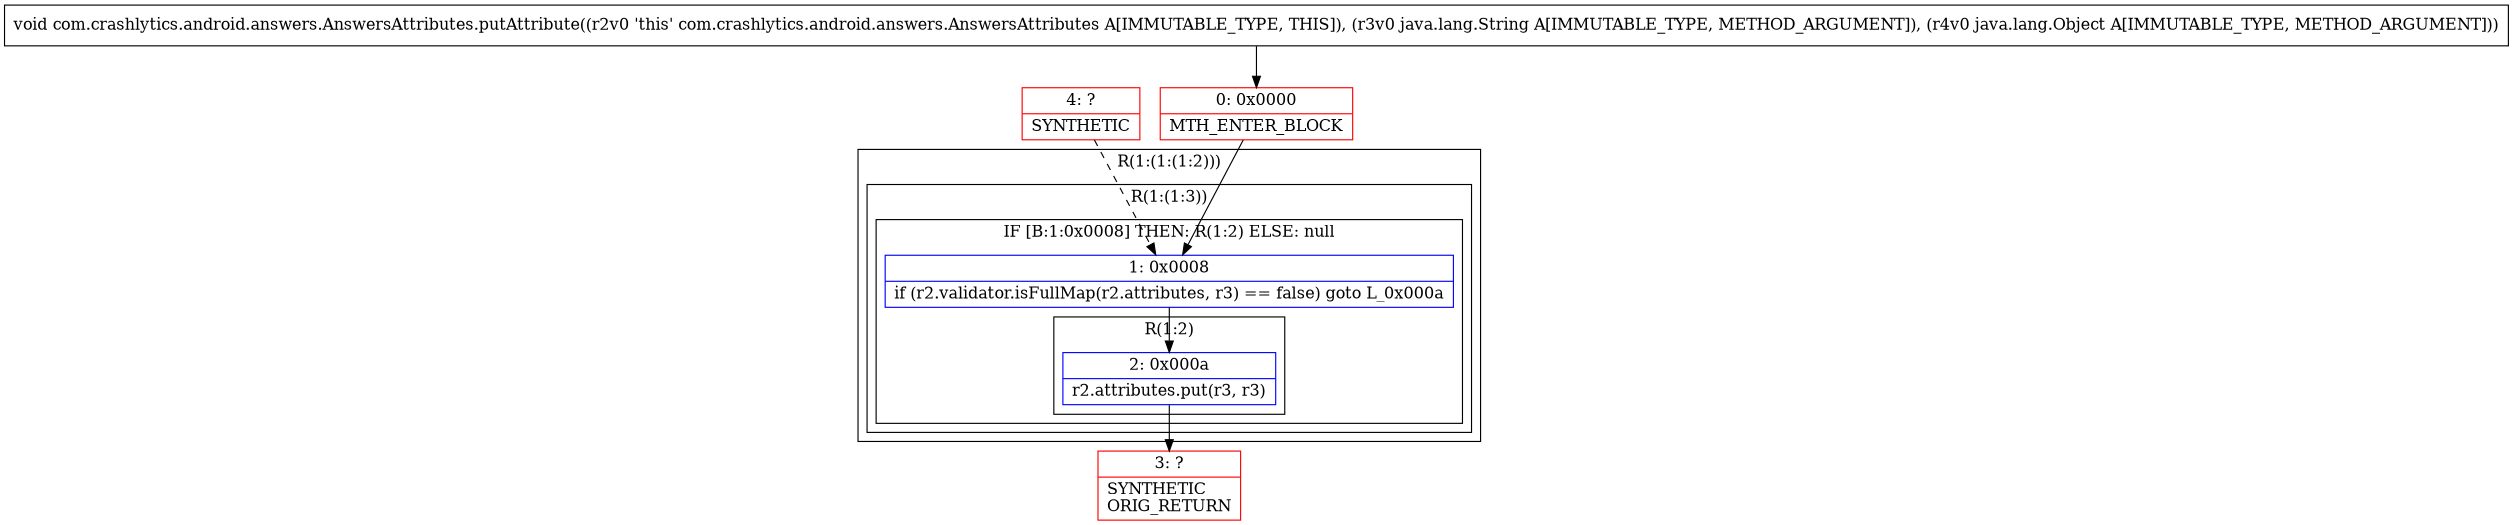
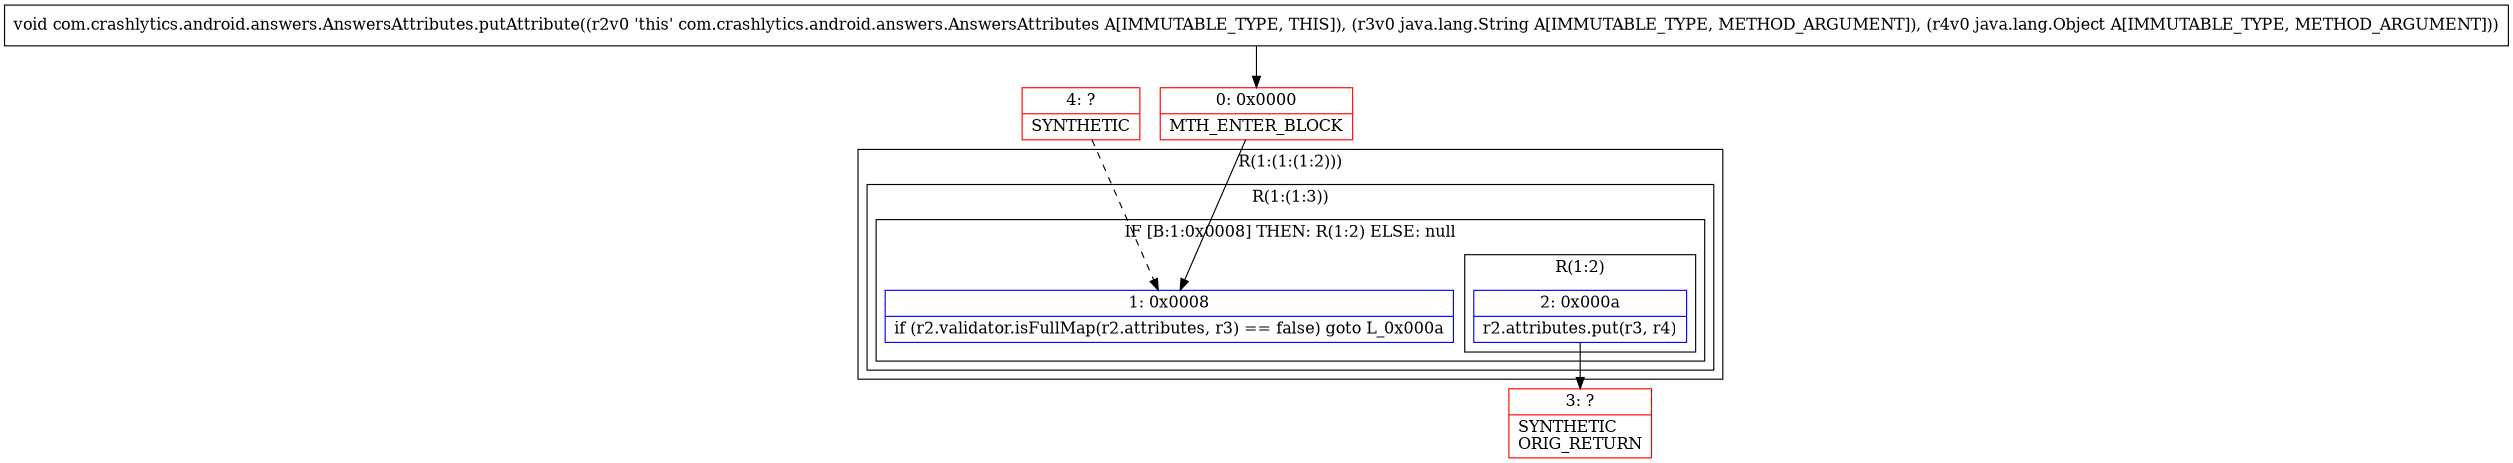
edge "1: 0x0008" -> "2: 0x000a": removed
node "2: 0x000a": text "r2.attributes.put(r3, r3)" -> "r2.attributes.put(r3, r4)"
